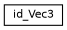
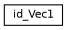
node "id_Vec3": label "id_Vec3" -> "id_Vec1"
